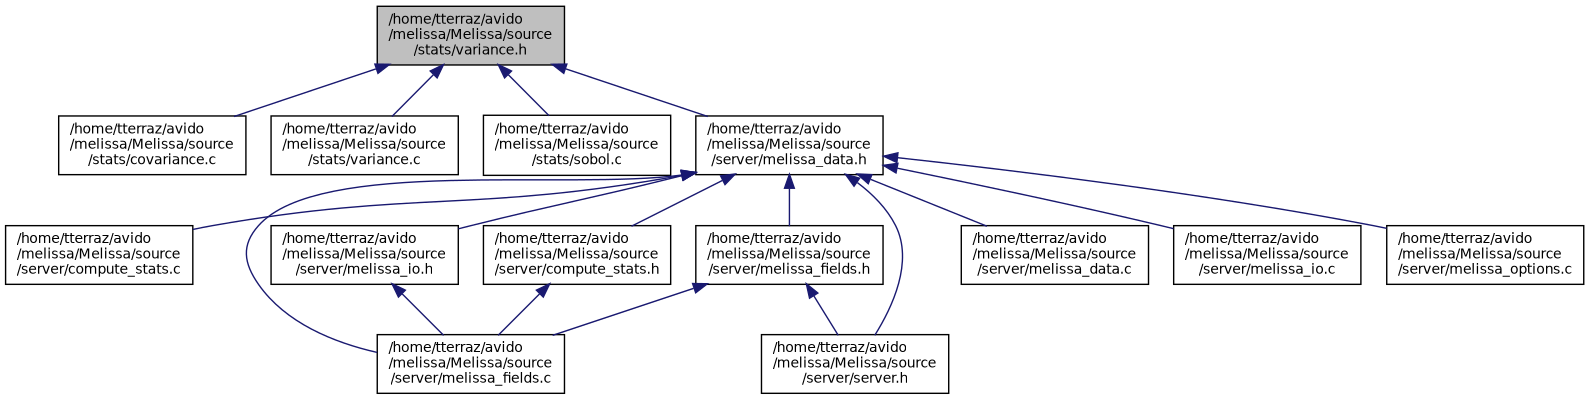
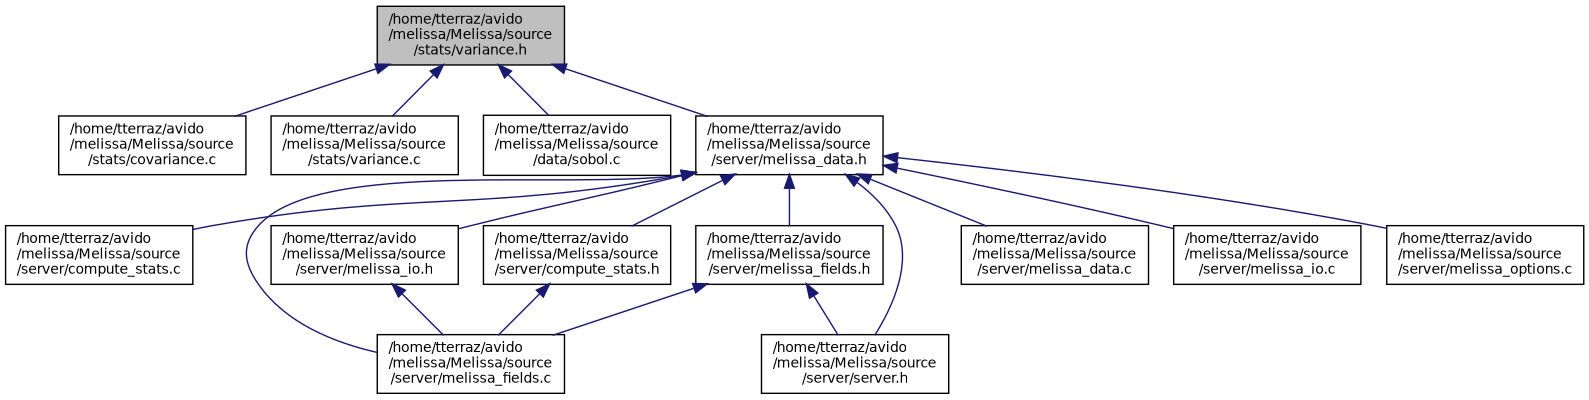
node "/home/tterraz/avido /melissa/Melissa/source /stats/sobol.c": label "/home/tterraz/avido /melissa/Melissa/source /stats/sobol.c" -> "/home/tterraz/avido /melissa/Melissa/source /data/sobol.c"
